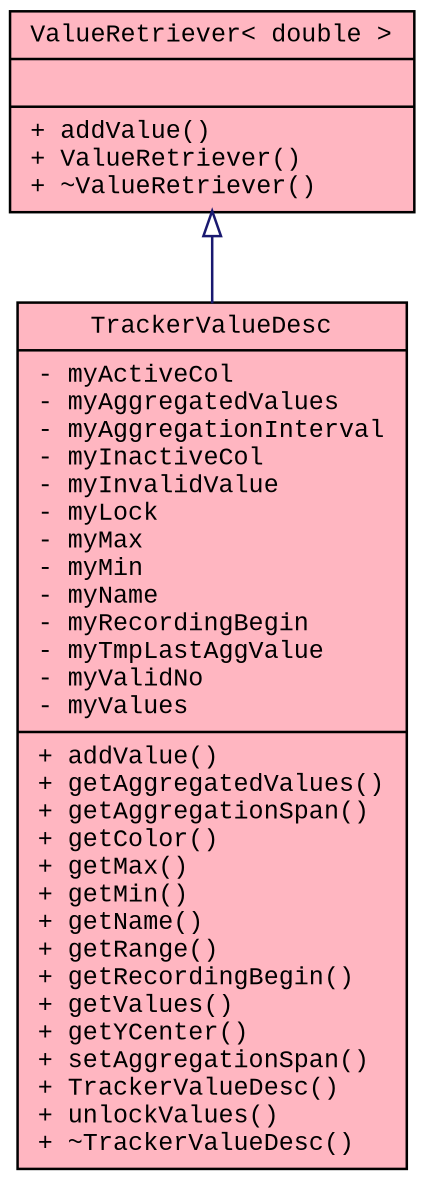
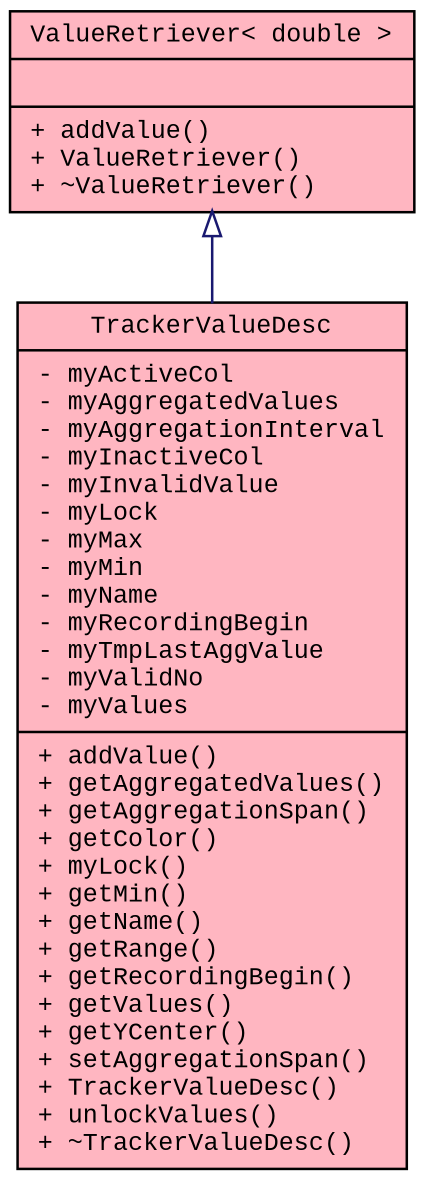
node "TrackerValueDesc": text "+ getMax()" -> "+ myLock()"
